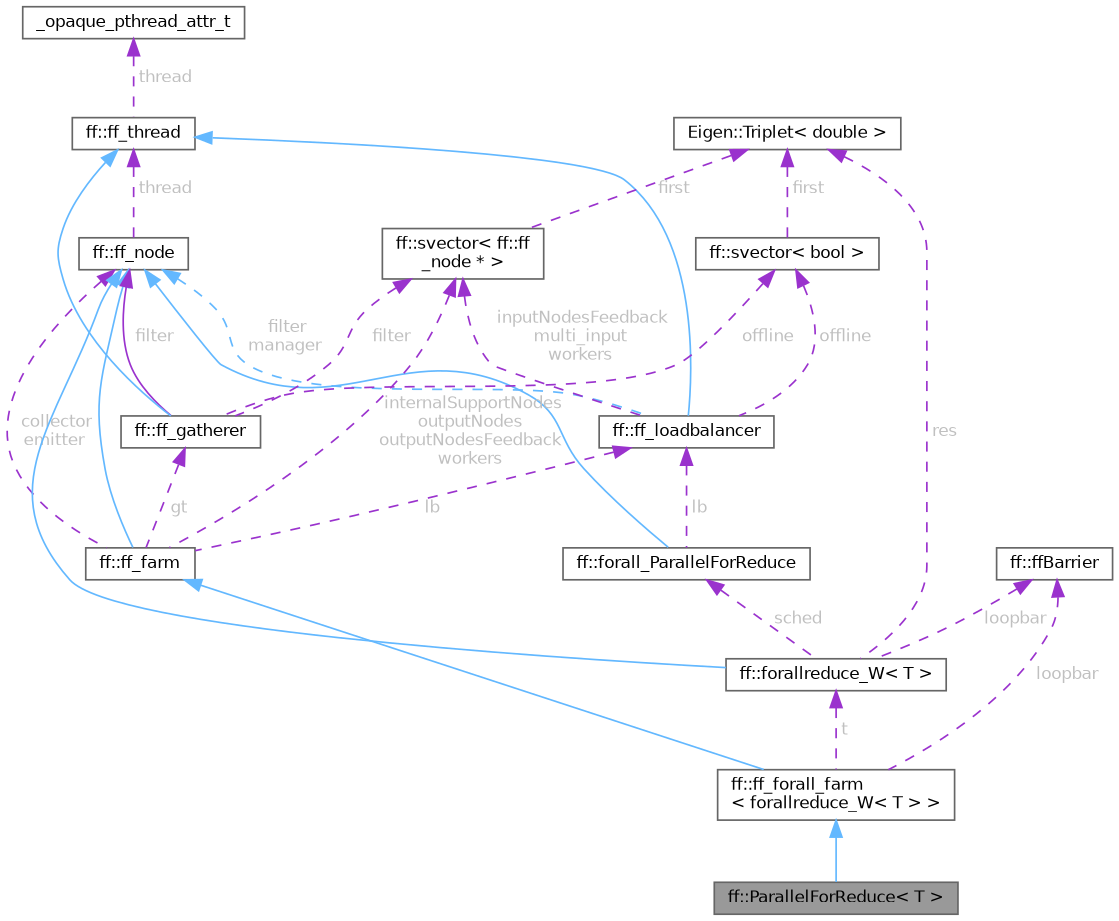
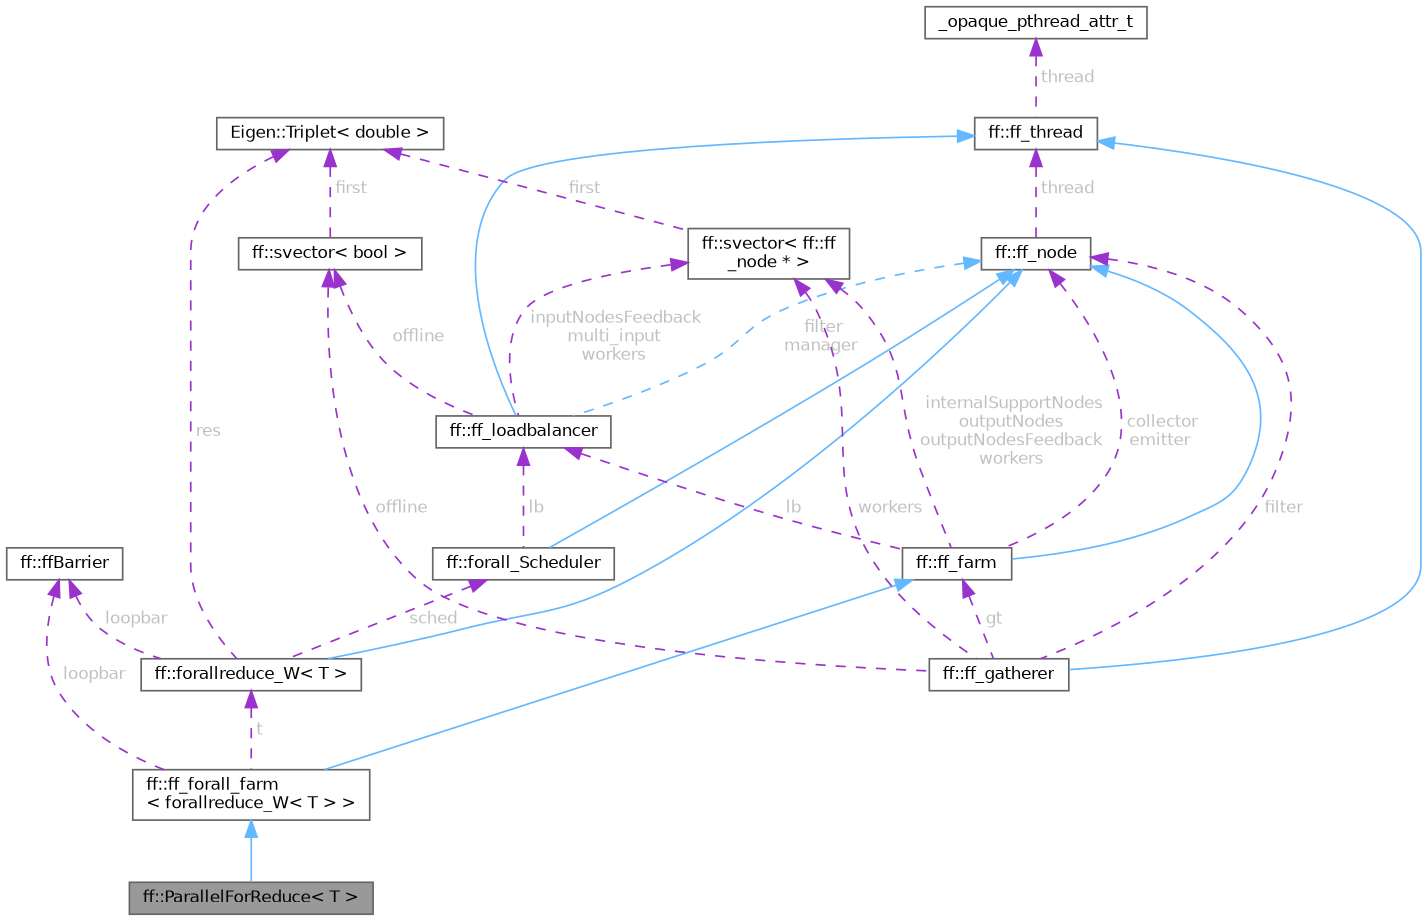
edge "ff::ff_gatherer" -> "ff::svector< ff::ff _node * >": label " filter" -> " workers"
edge "ff::ff_gatherer" -> "ff::ff_node": style solid -> dashed
edge "ff::ff_farm" -> "ff::ff_gatherer": reversed
node "ff::forall_ParallelForReduce": label "ff::forall_ParallelForReduce" -> "ff::forall_Scheduler"
